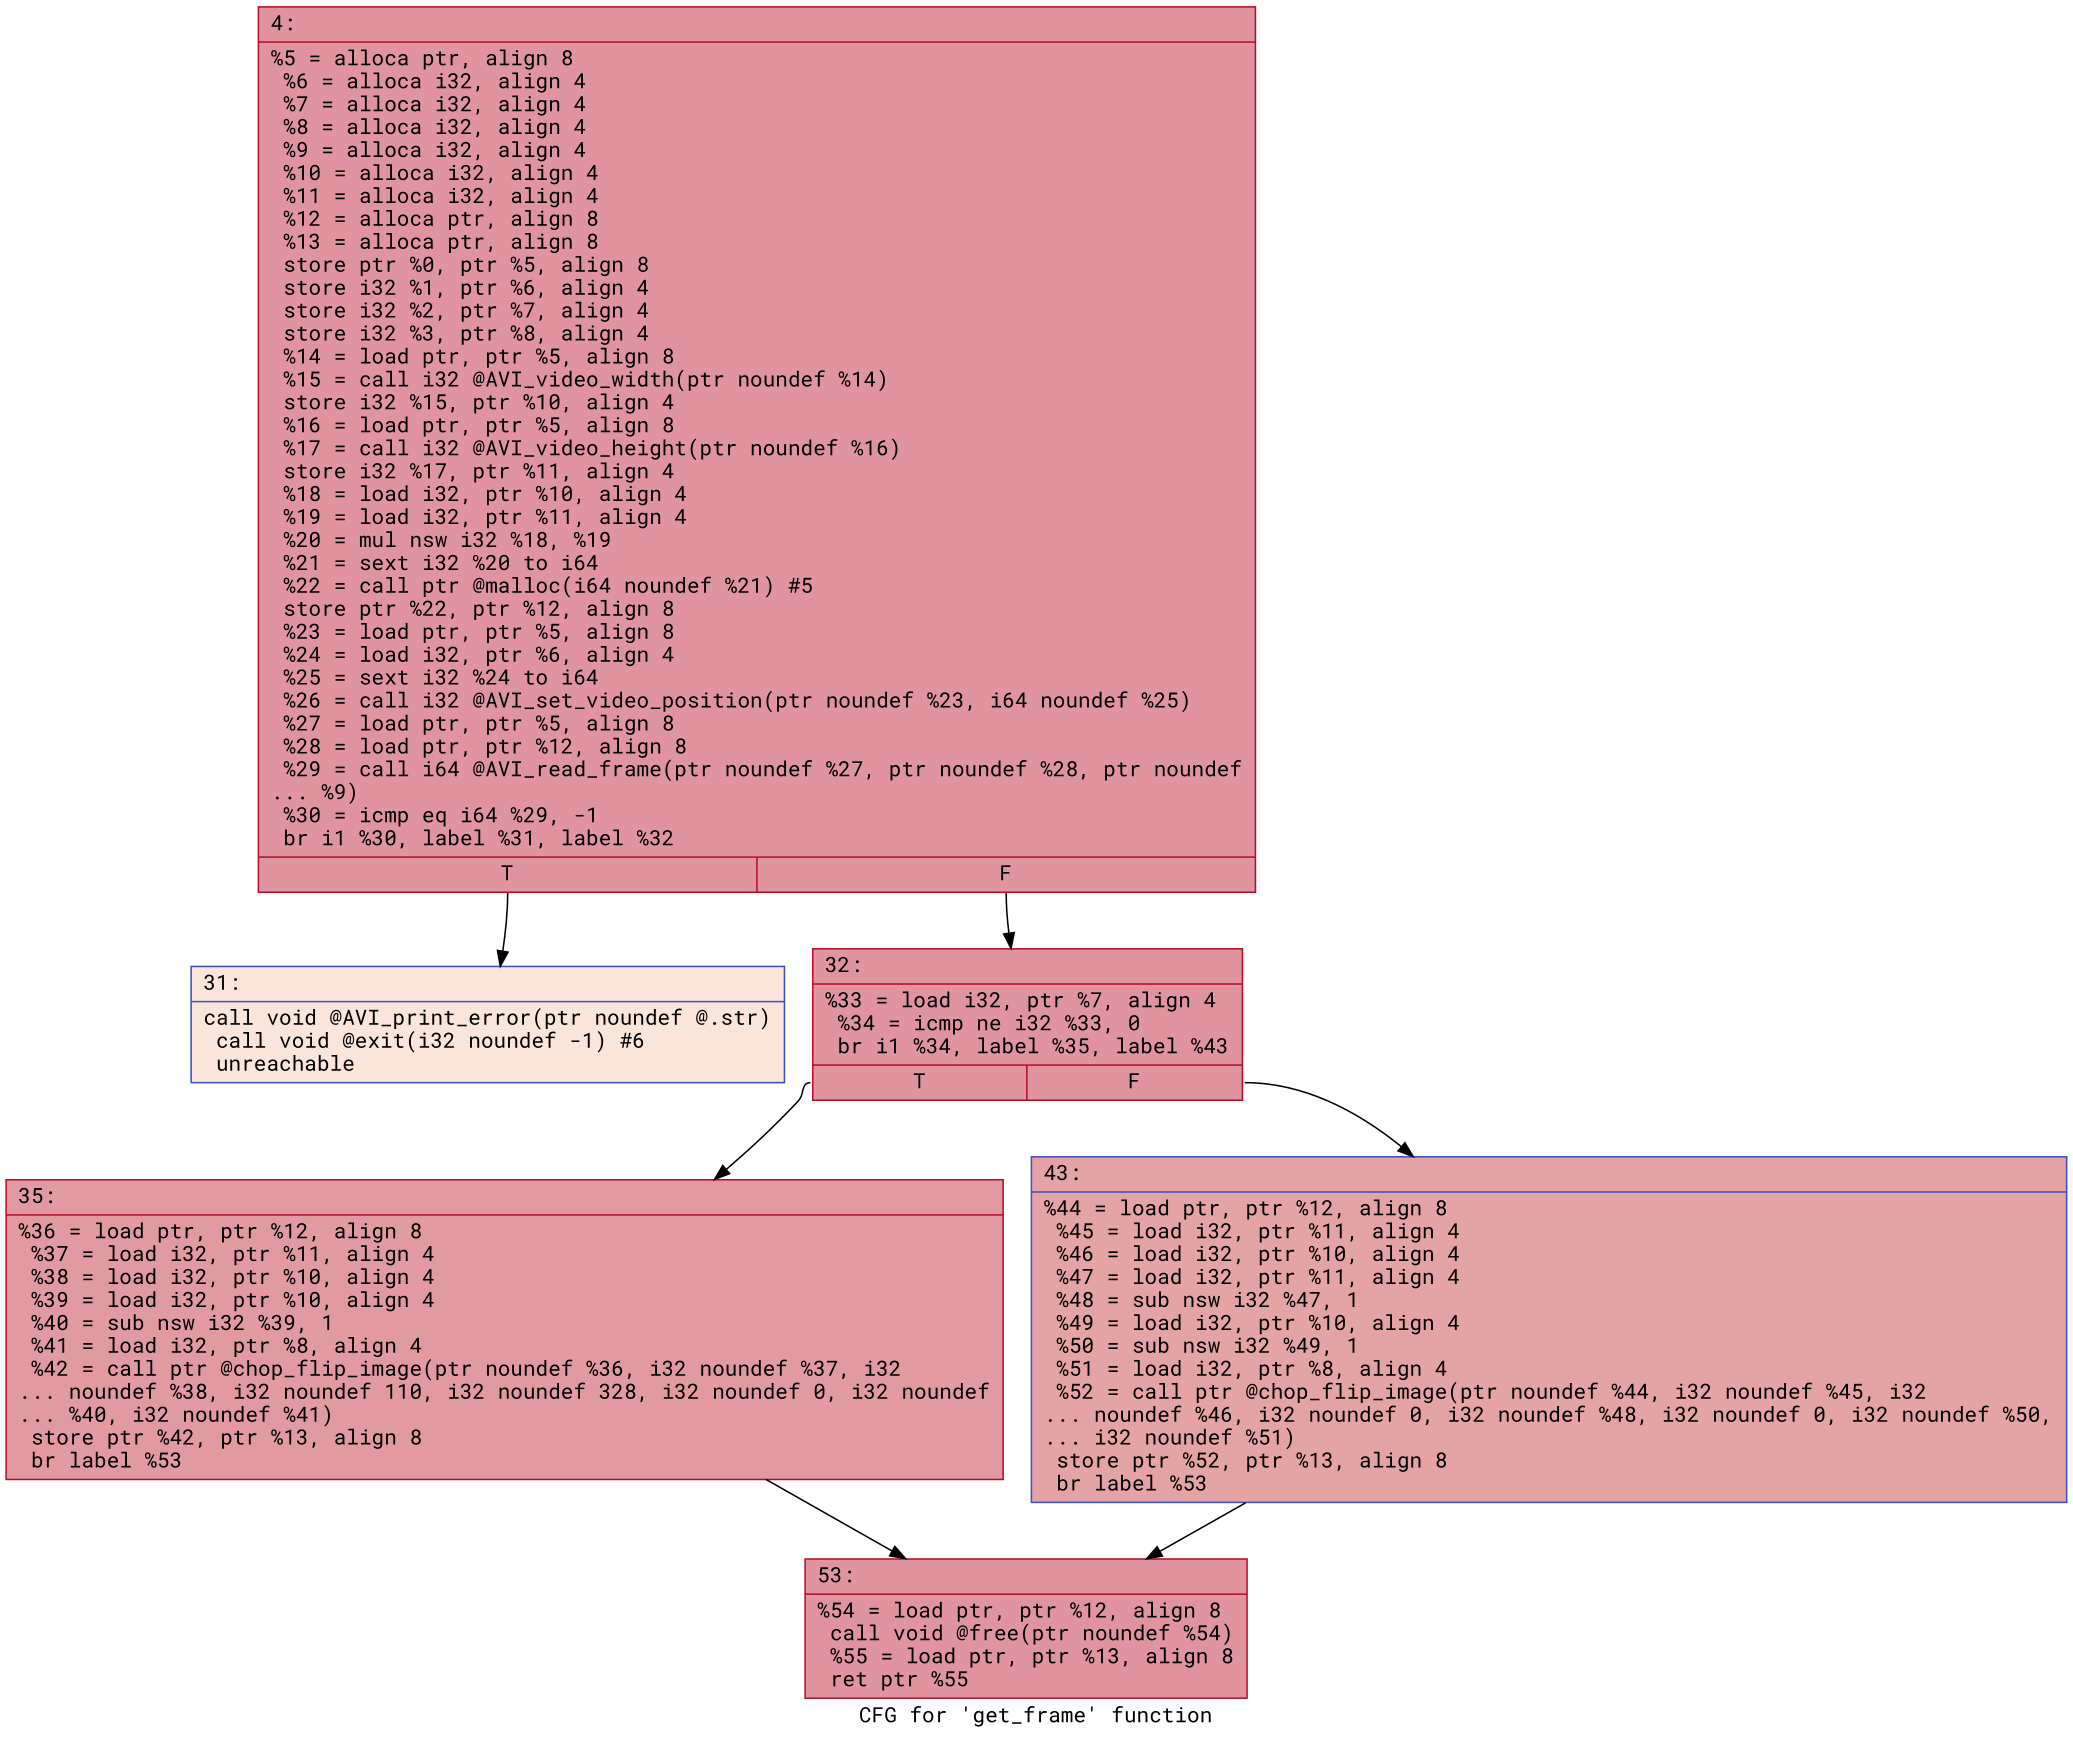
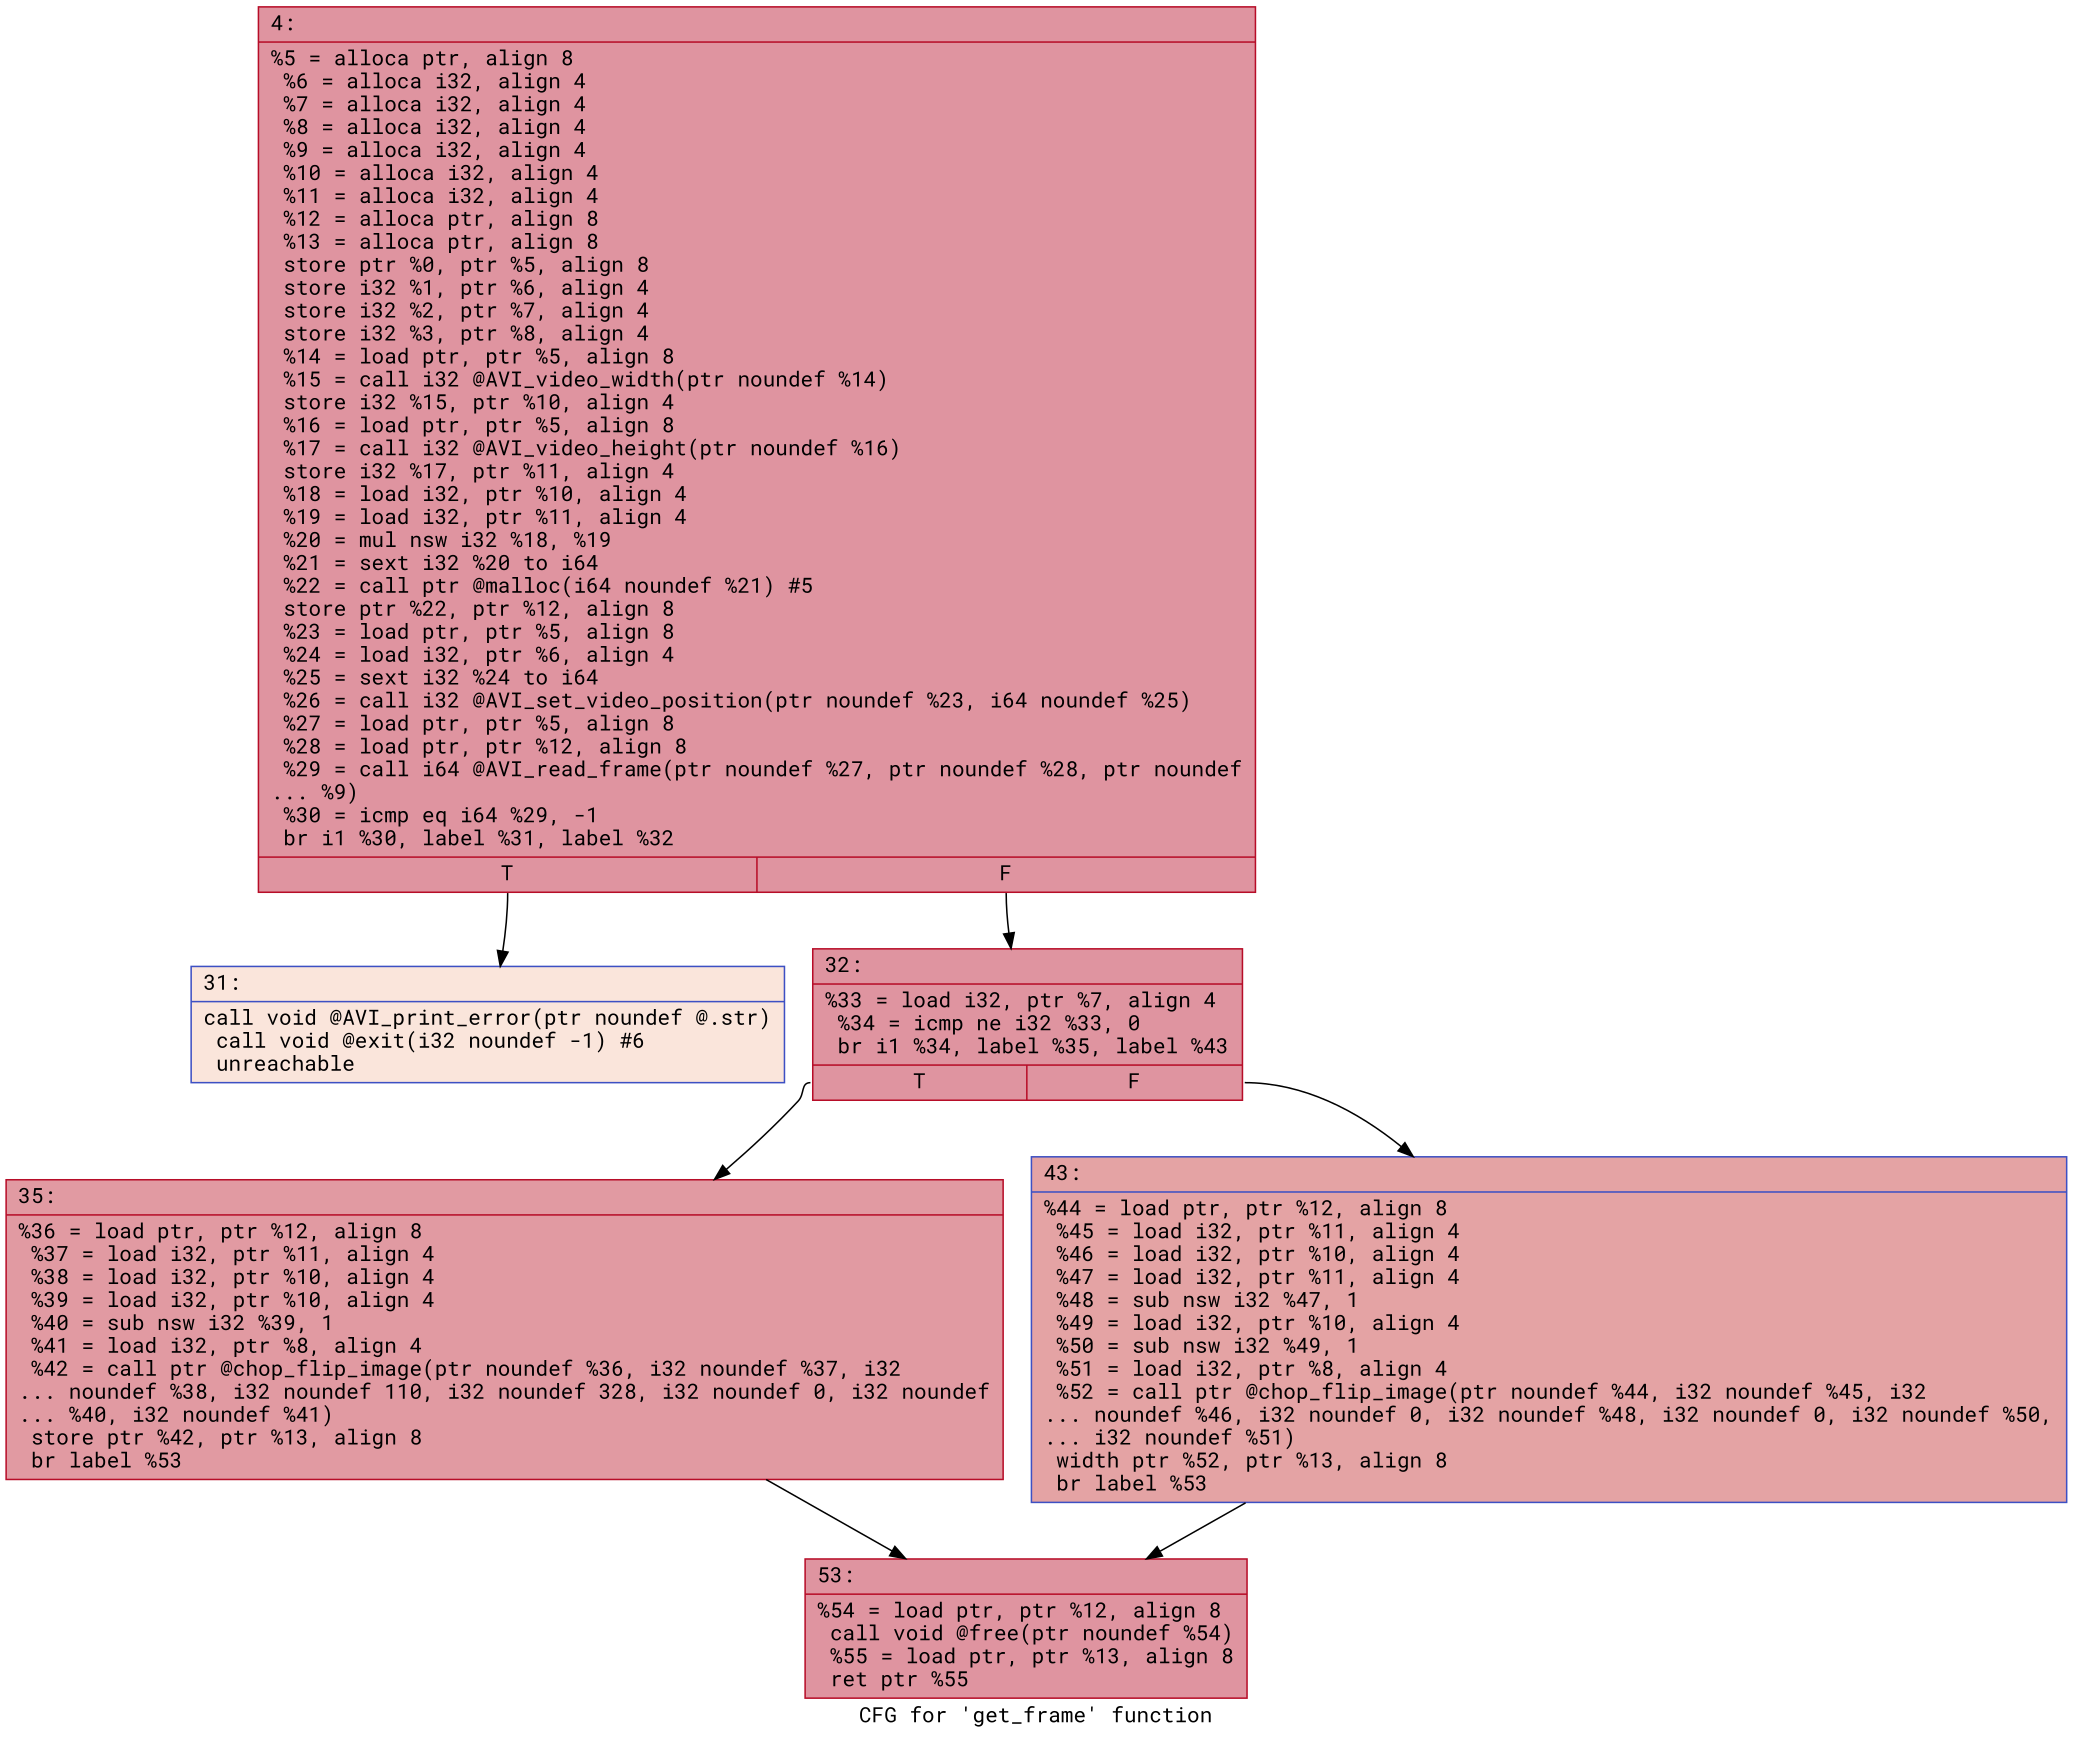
node "43:": text "store ptr %52, ptr %13, align 8" -> "width ptr %52, ptr %13, align 8"
